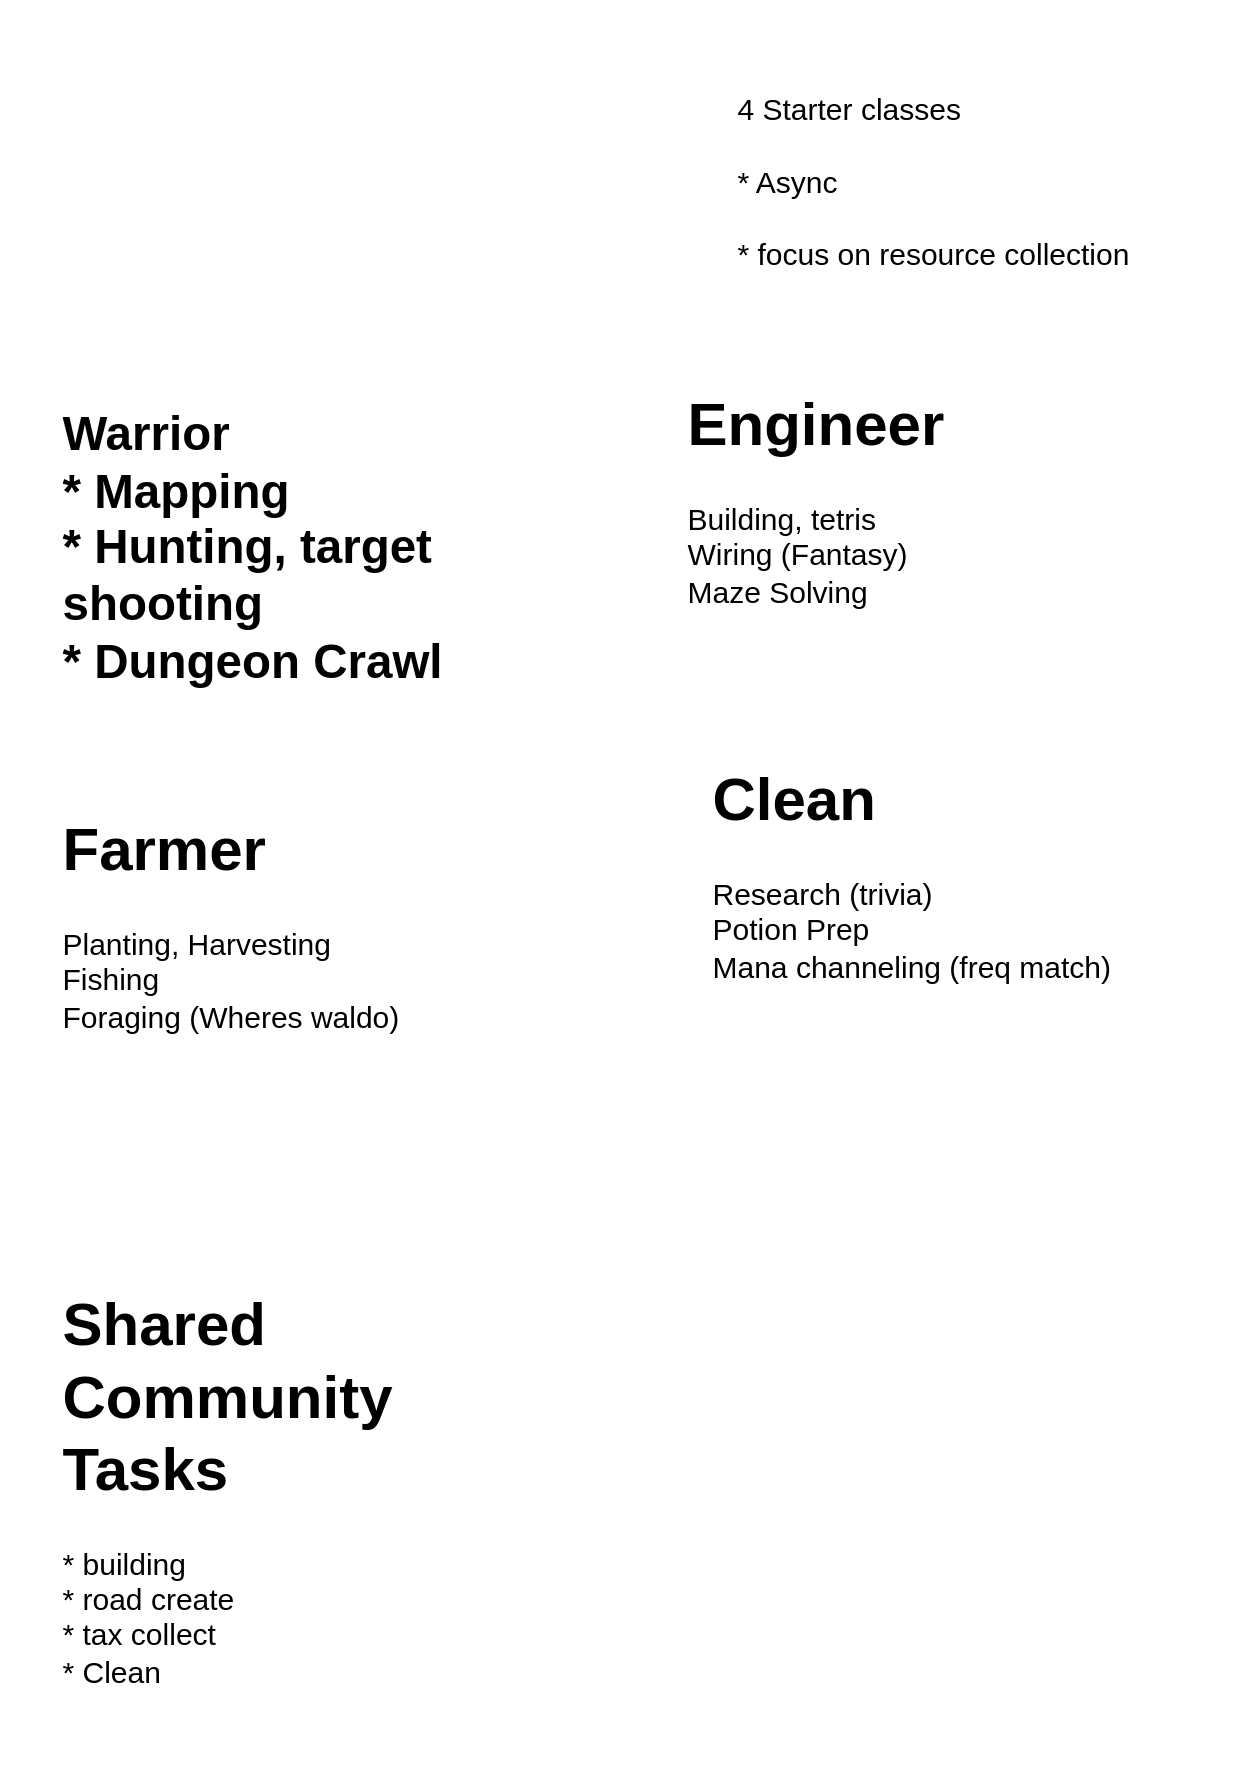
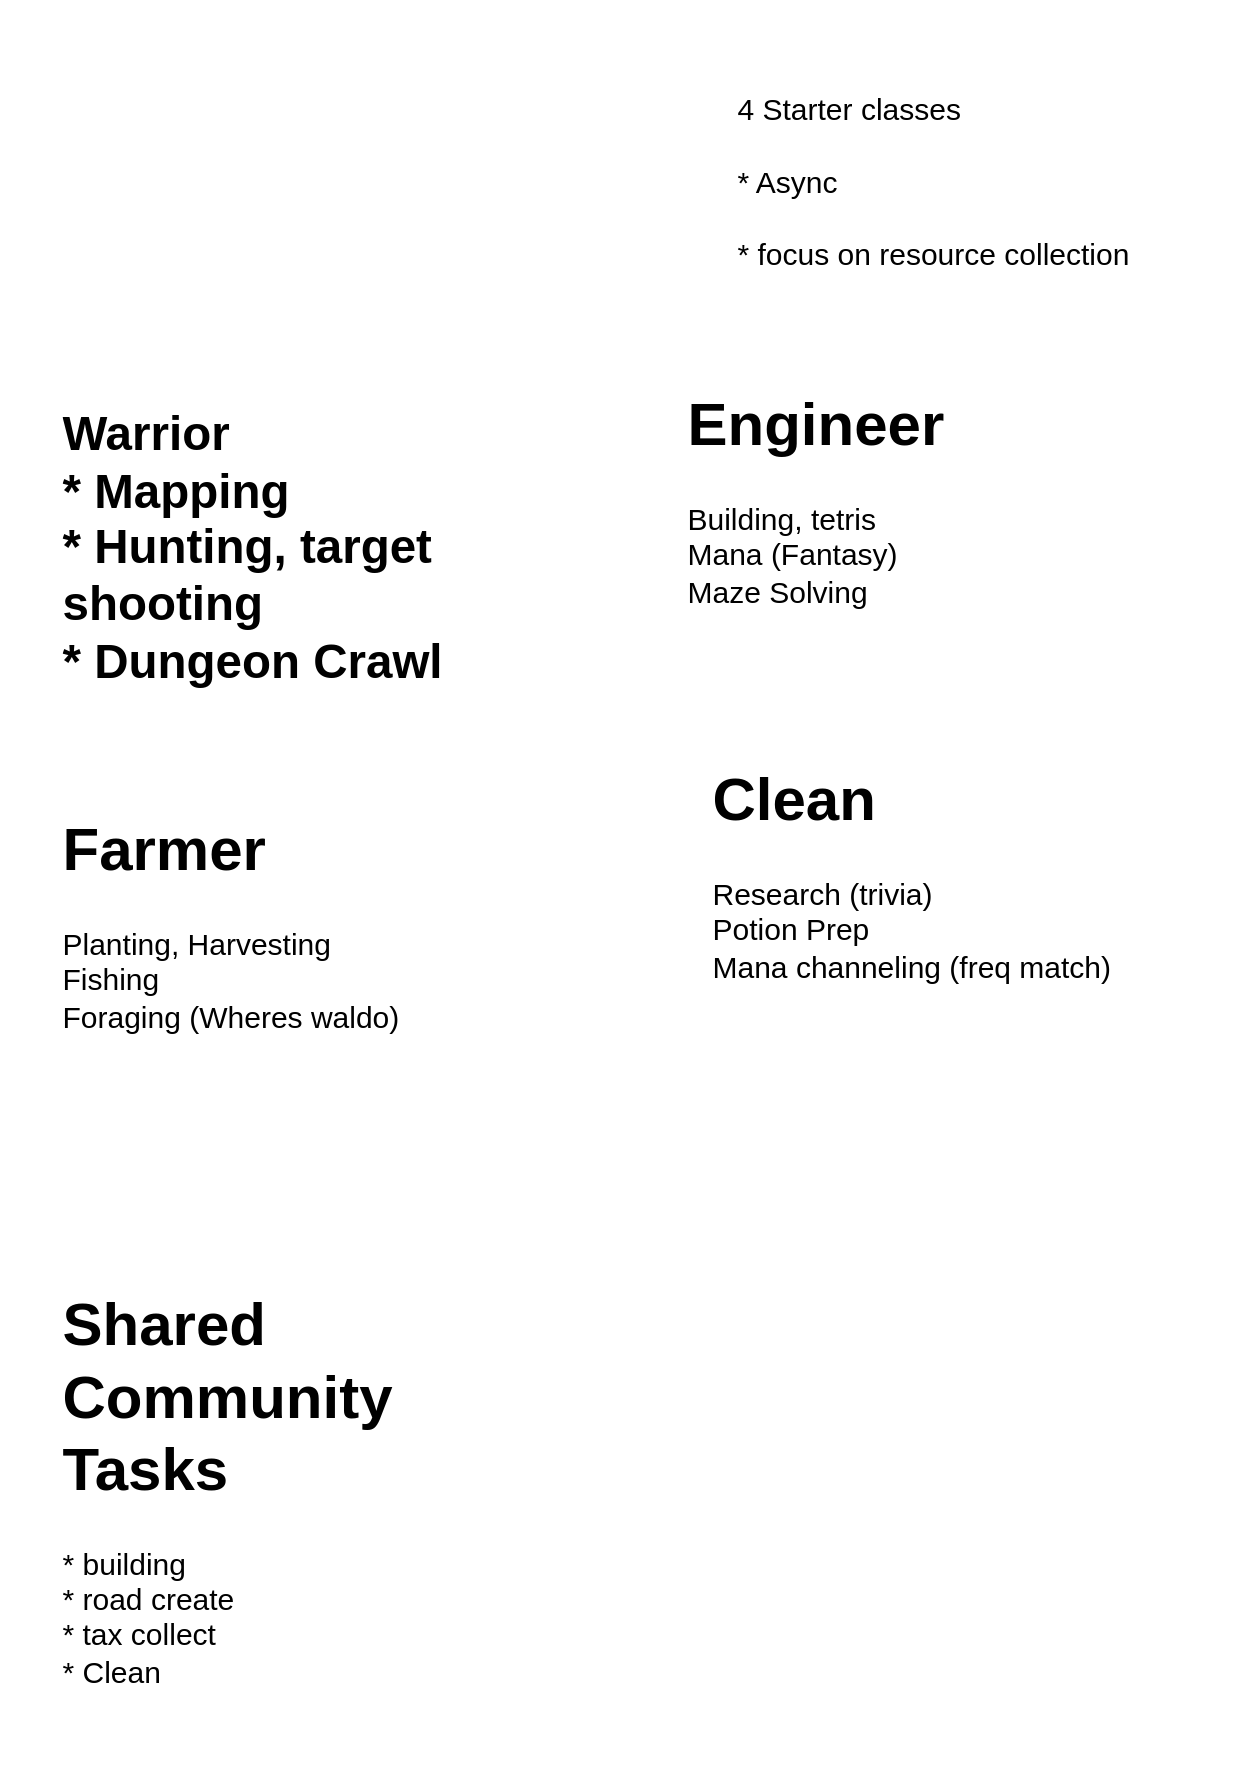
node "EngineerBuilding, tetris Wiring (Fantasy) Maze Solving": label "EngineerBuilding, tetris Wiring (Fantasy) Maze Solving" -> "EngineerBuilding, tetris Mana (Fantasy) Maze Solving"
